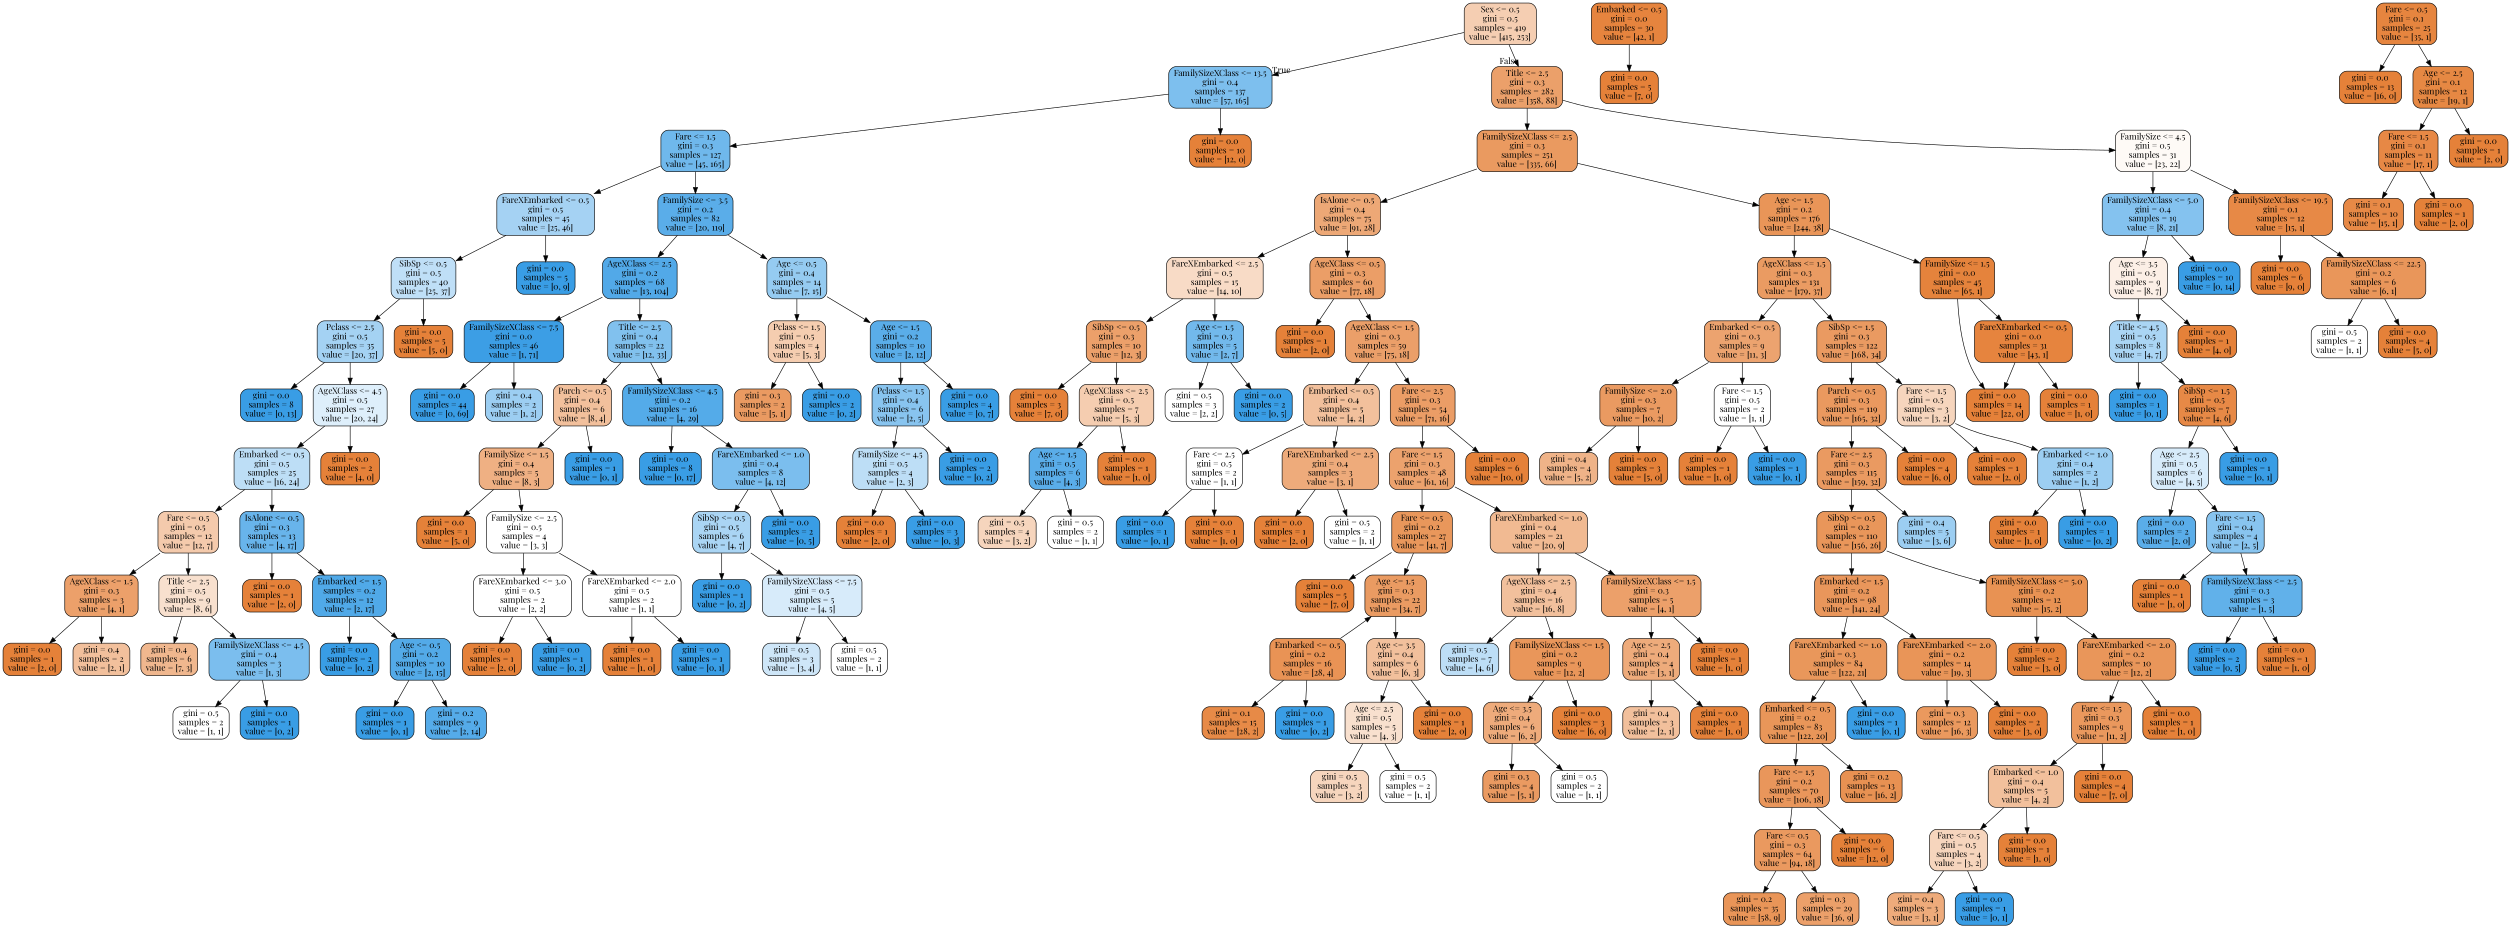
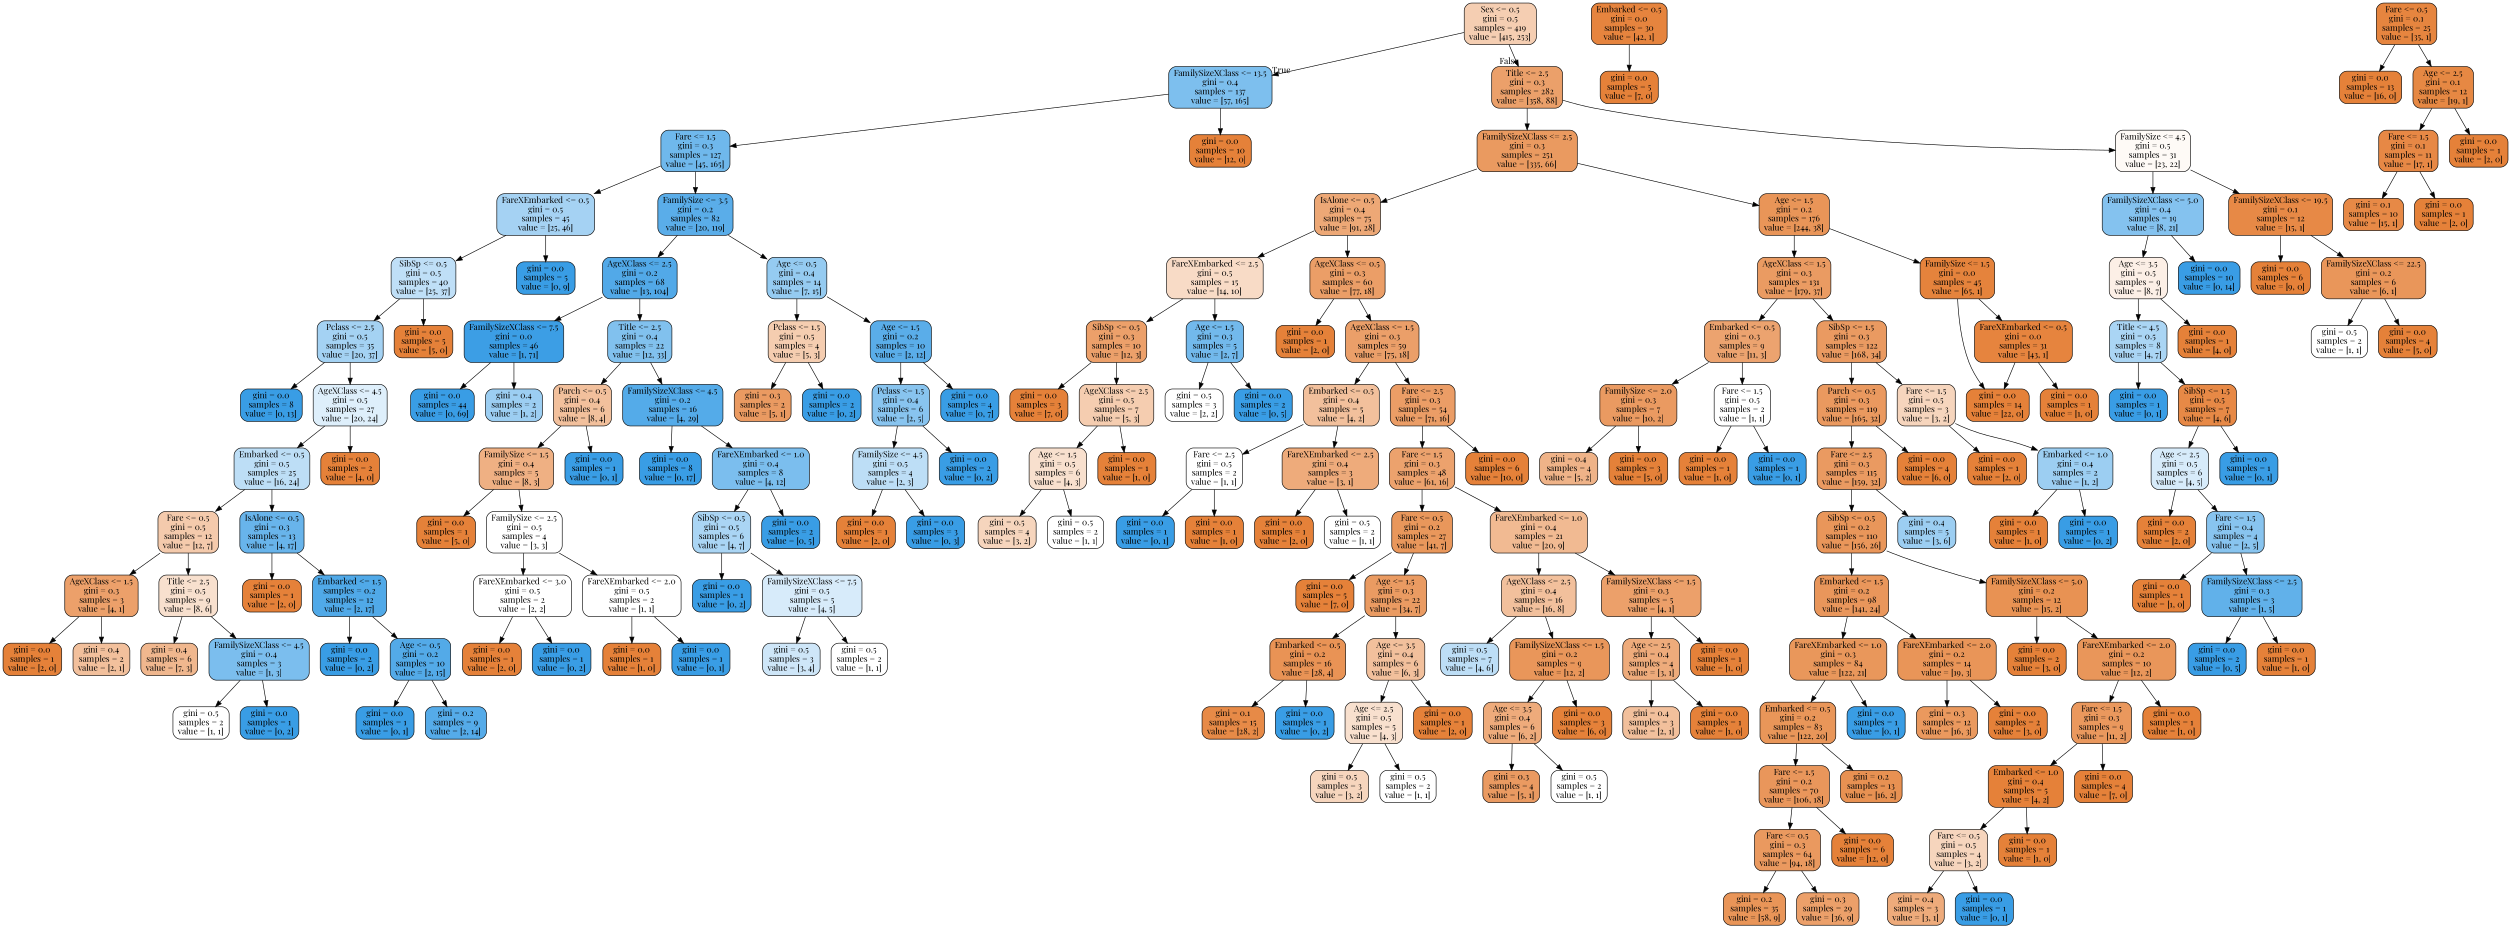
node "Age <= 1.5 gini = 0.5 samples = 6 value = [4, 3]": fillcolor #5aade9 -> #f8e0ce
node "gini = 0.0 samples = 2 value = [2, 0]": fillcolor #5aade9 -> #e58139
edge "Embarked <= 0.5 gini = 0.2 samples = 16 value = [28, 4]" -> "Age <= 1.5 gini = 0.3 samples = 22 value = [34, 7]": reversed
node "Embarked <= 1.0 gini = 0.4 samples = 5 value = [4, 2]": fillcolor #f2c09c -> #e58139
